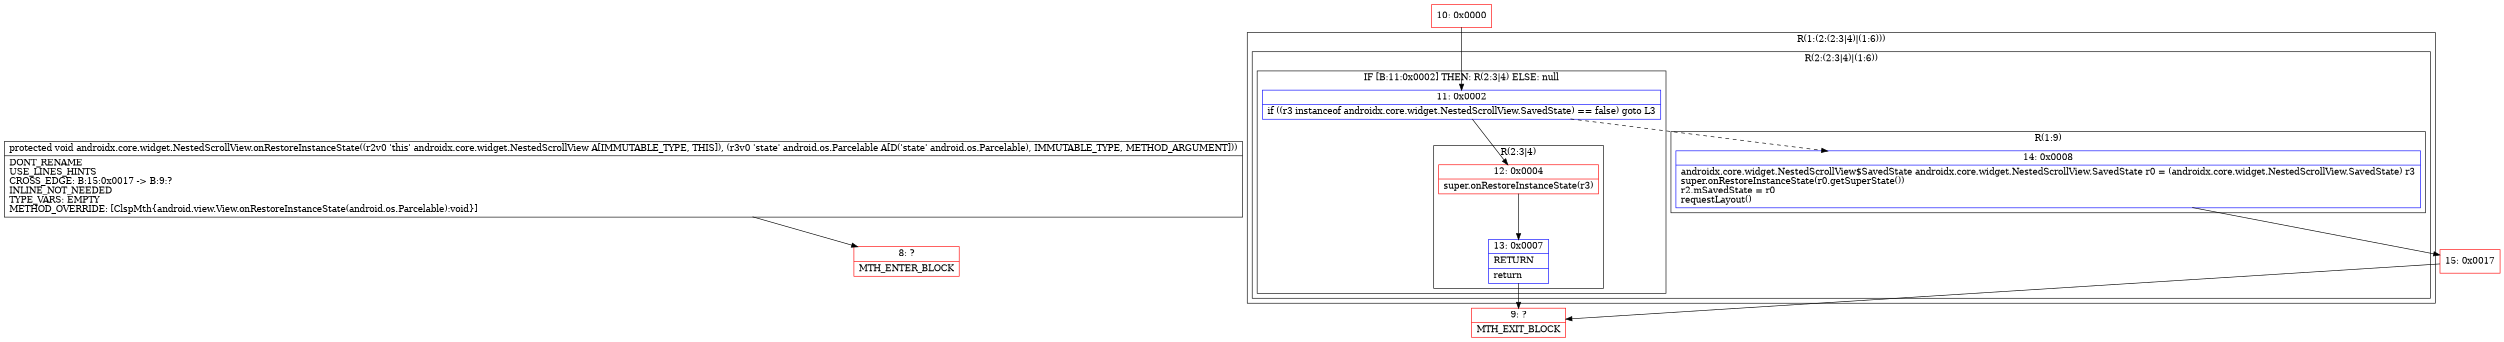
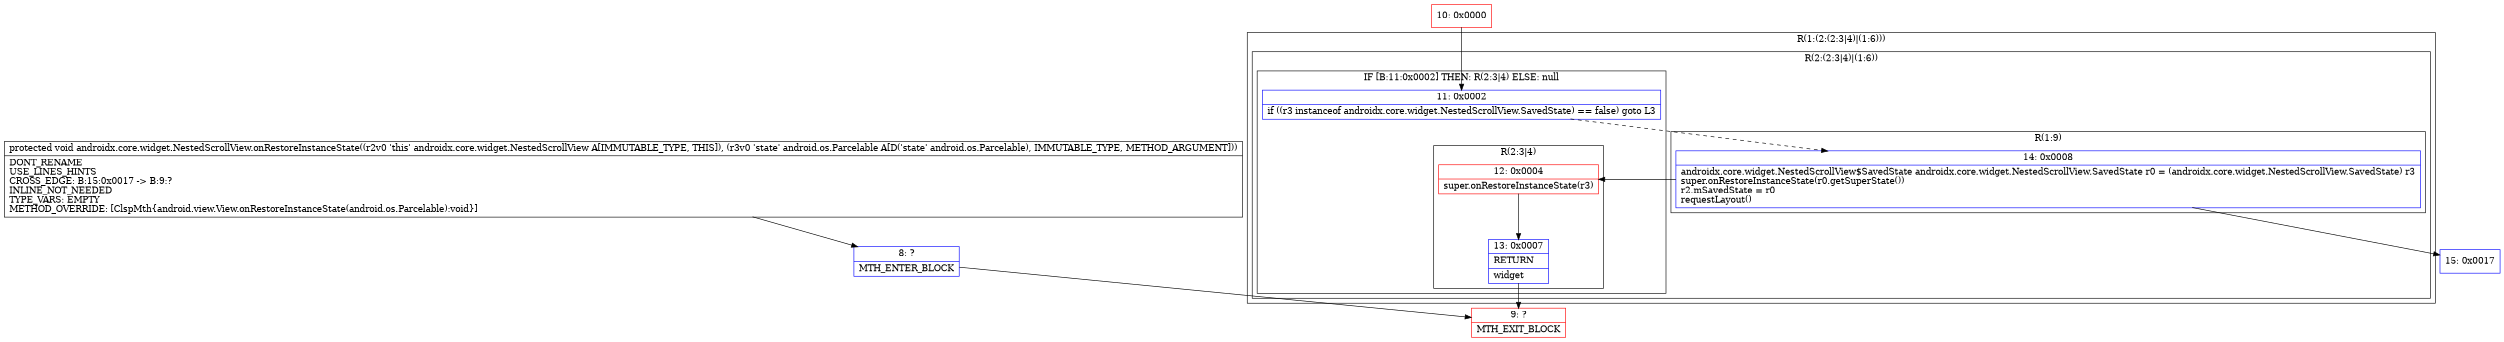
edge "11: 0x0002" -> "12: 0x0004": now "14: 0x0008" -> "12: 0x0004"
node "8: ?": color red -> blue
node "15: 0x0017": color red -> blue
node "13: 0x0007": text "return" -> "widget"
edge "15: 0x0017" -> "9: ?": now "8: ?" -> "9: ?"
